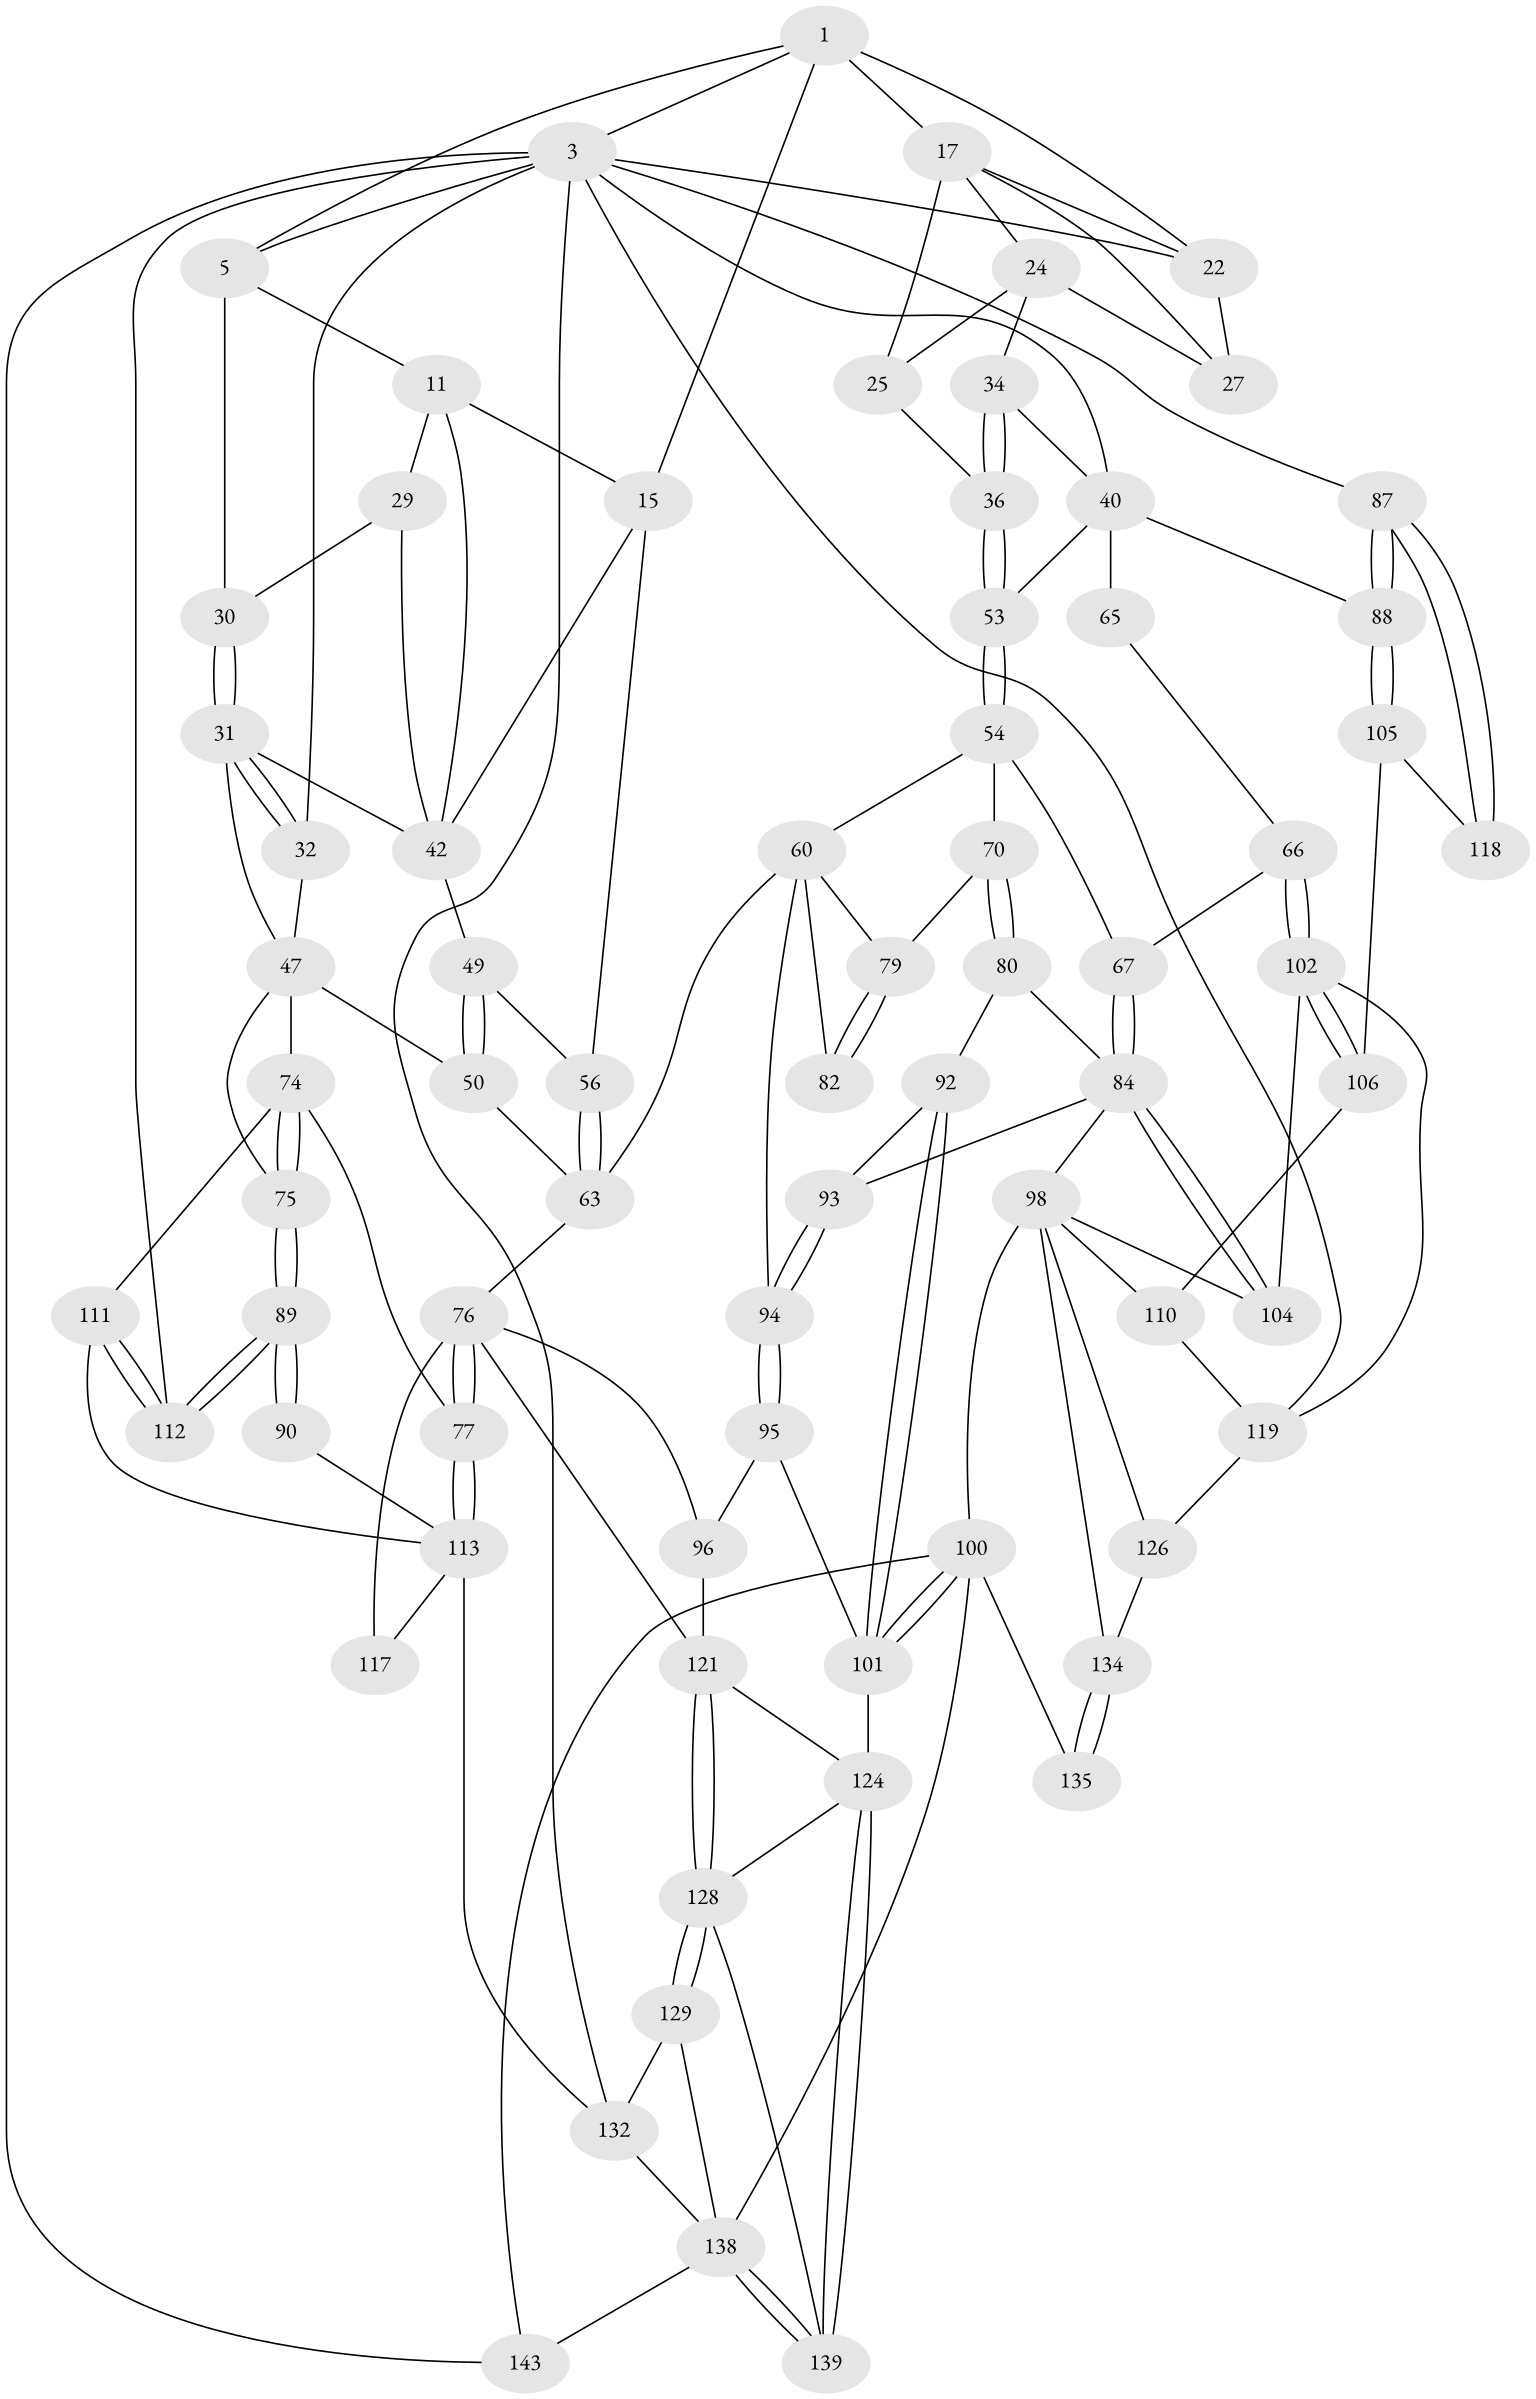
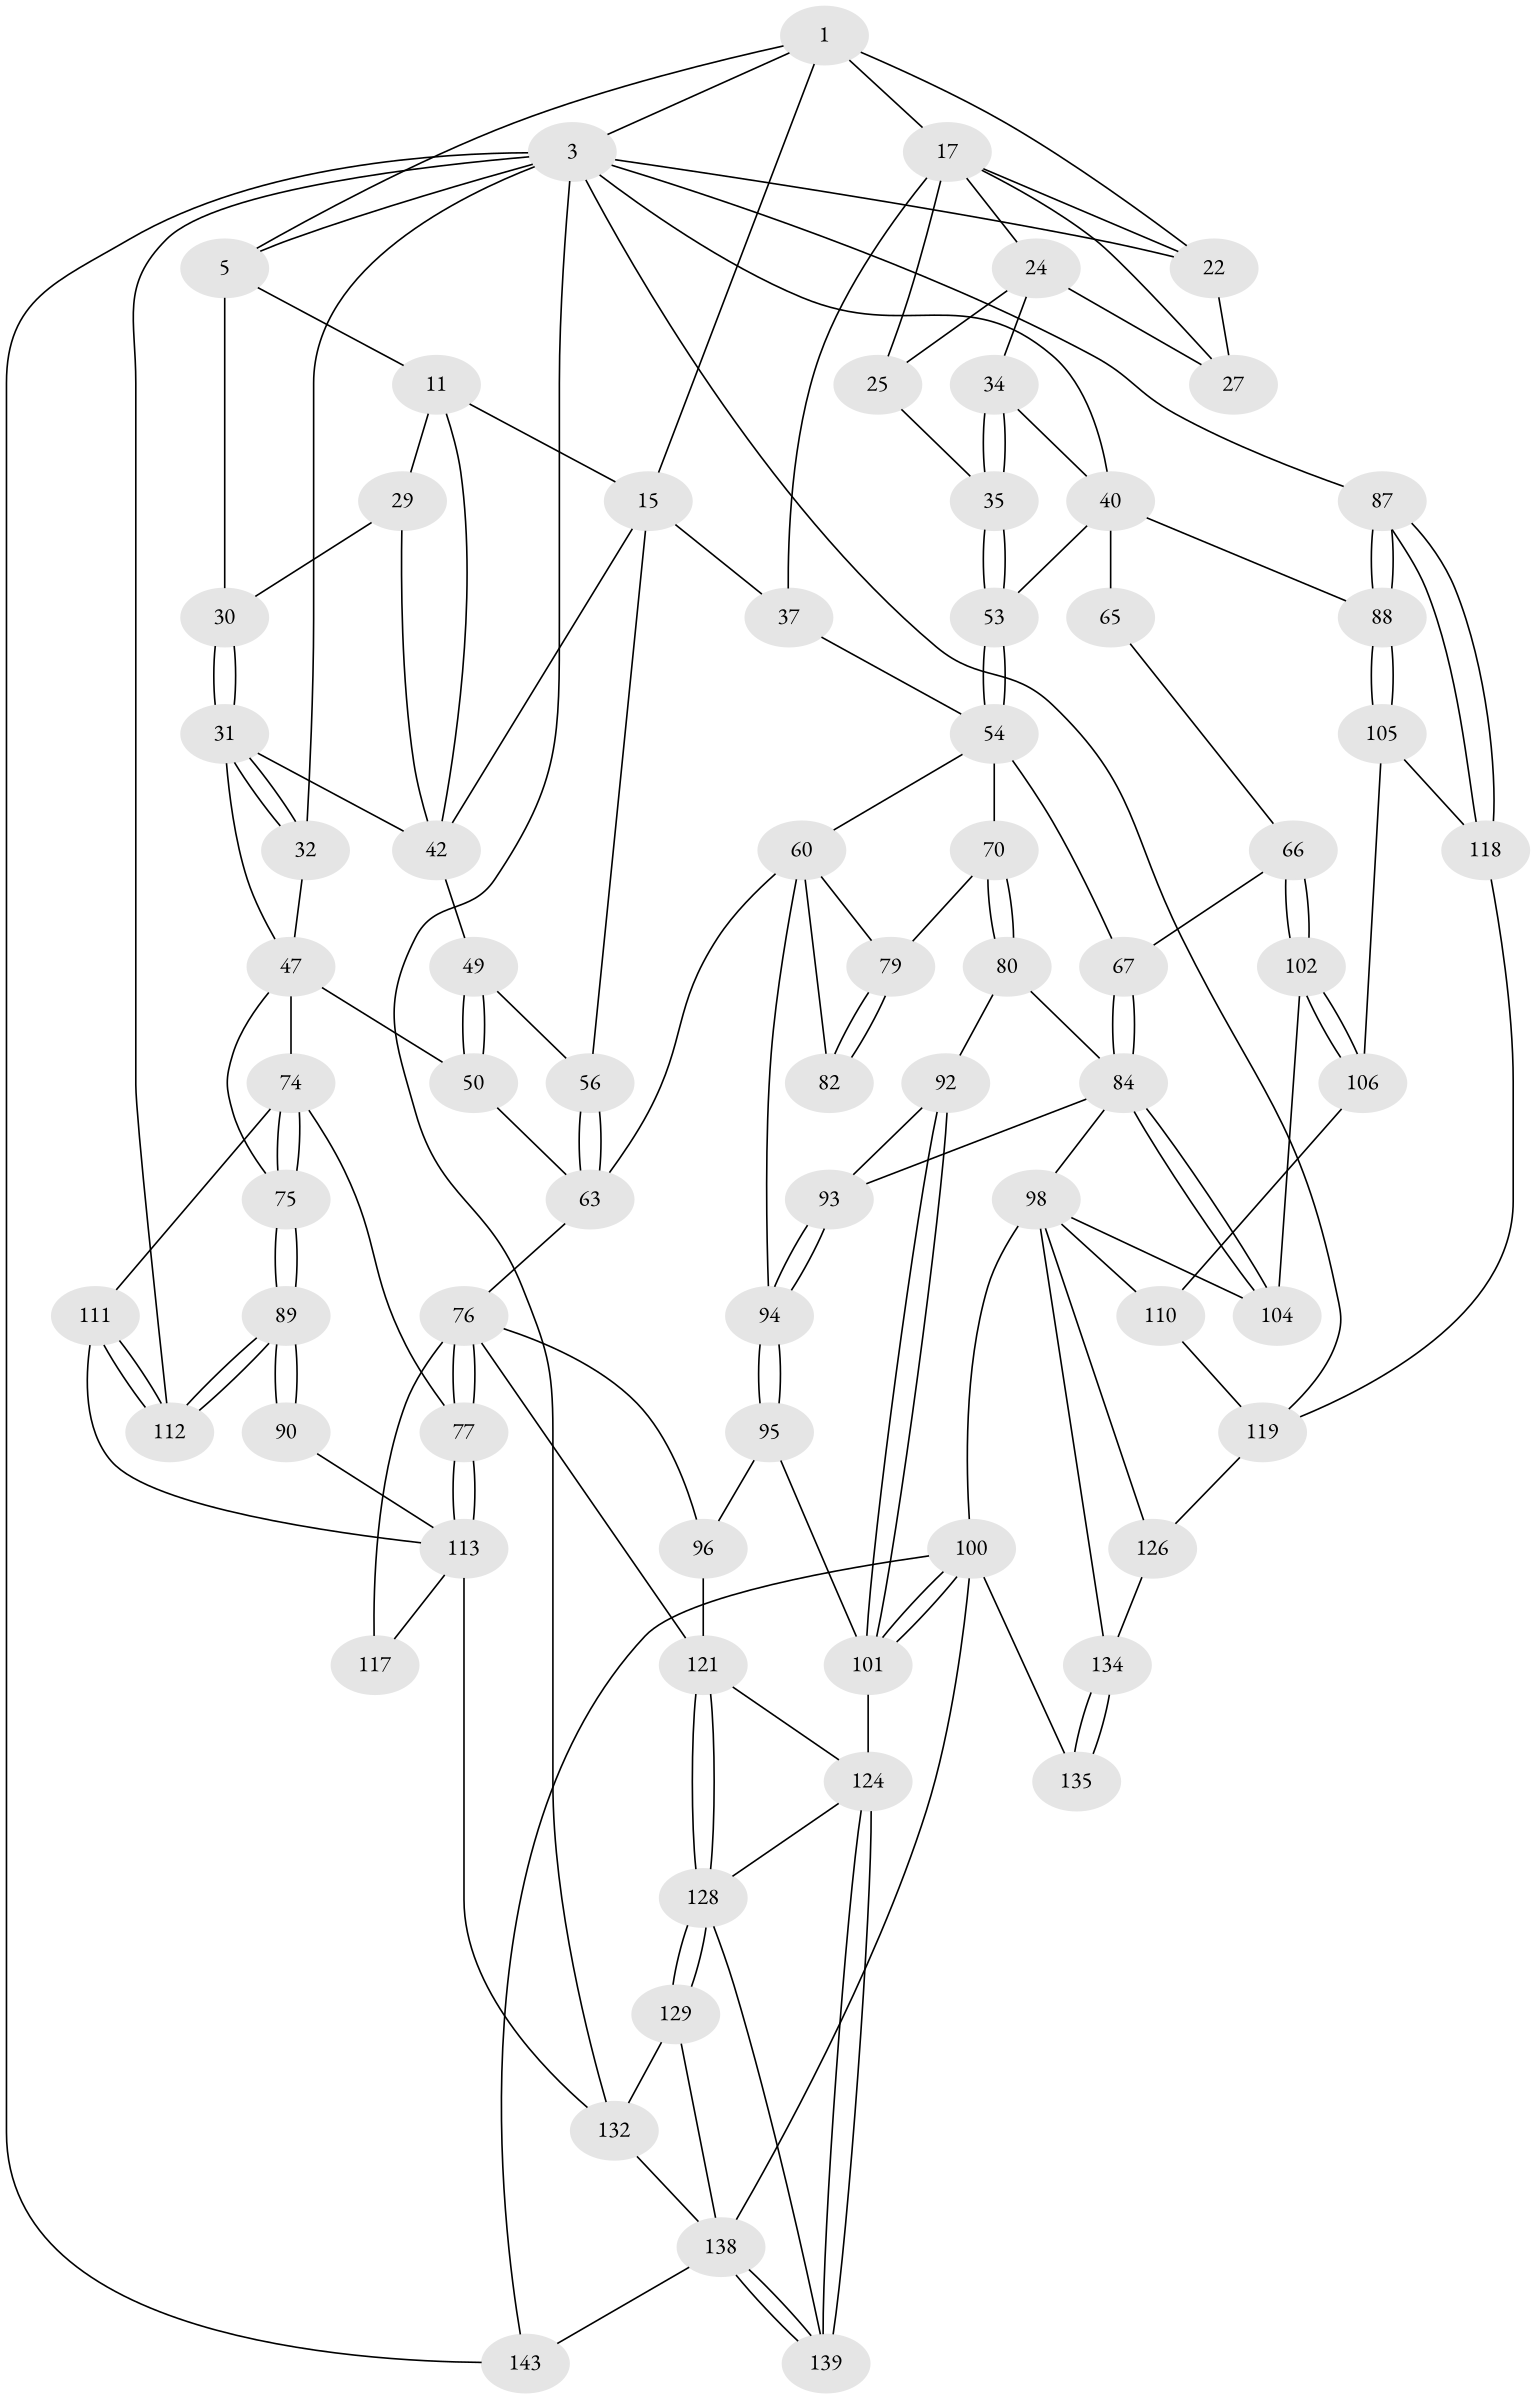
node "36": label "36" -> "35"
node "37": added
edge "102" -- "119": now "118" -- "119"
